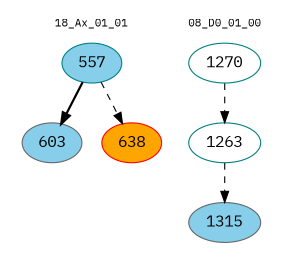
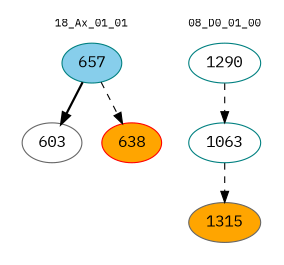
node "557": label "557" -> "657"
node "1270": label "1270" -> "1290"
node "603": fillcolor skyblue -> white
node "1263": label "1263" -> "1063"
node "1315": fillcolor skyblue -> orange
